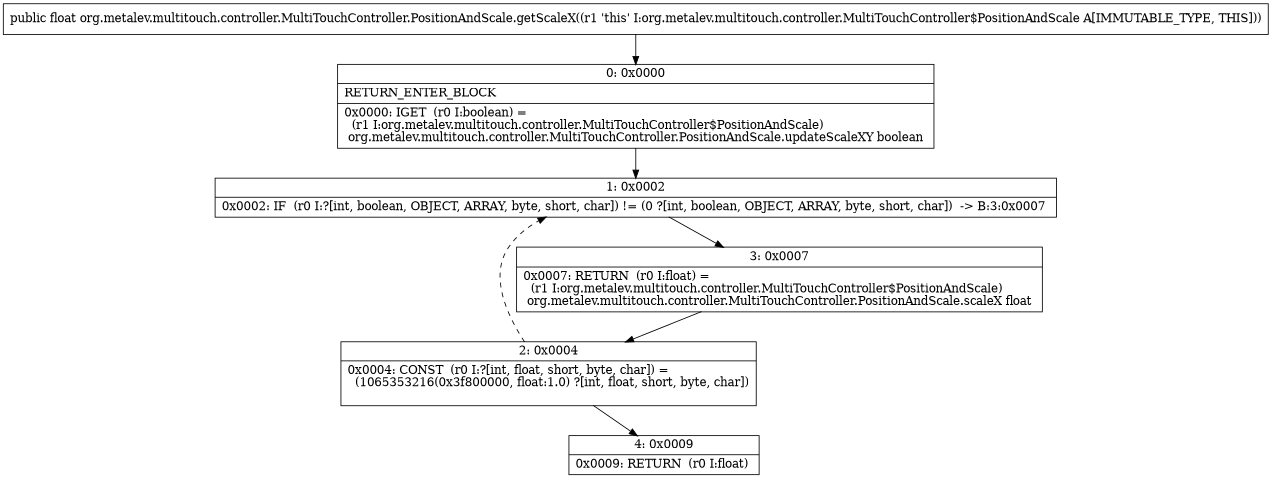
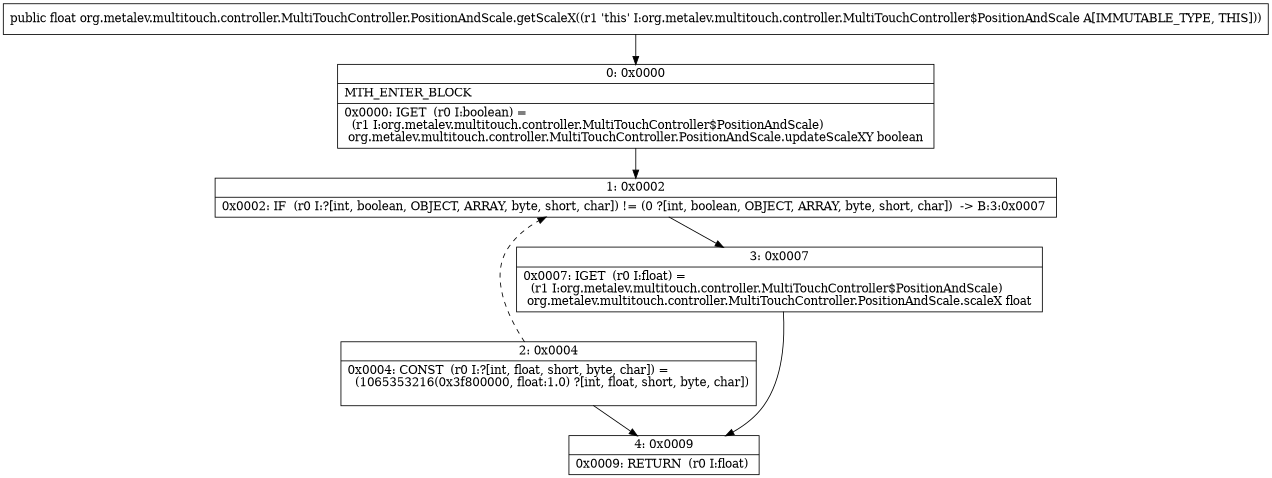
node "0: 0x0000": text "RETURN_ENTER_BLOCK" -> "MTH_ENTER_BLOCK"
node "3: 0x0007": text "0x0007: RETURN  (r0 I:float) =" -> "0x0007: IGET  (r0 I:float) ="
edge "3: 0x0007" -> "2: 0x0004": now "3: 0x0007" -> "4: 0x0009"
